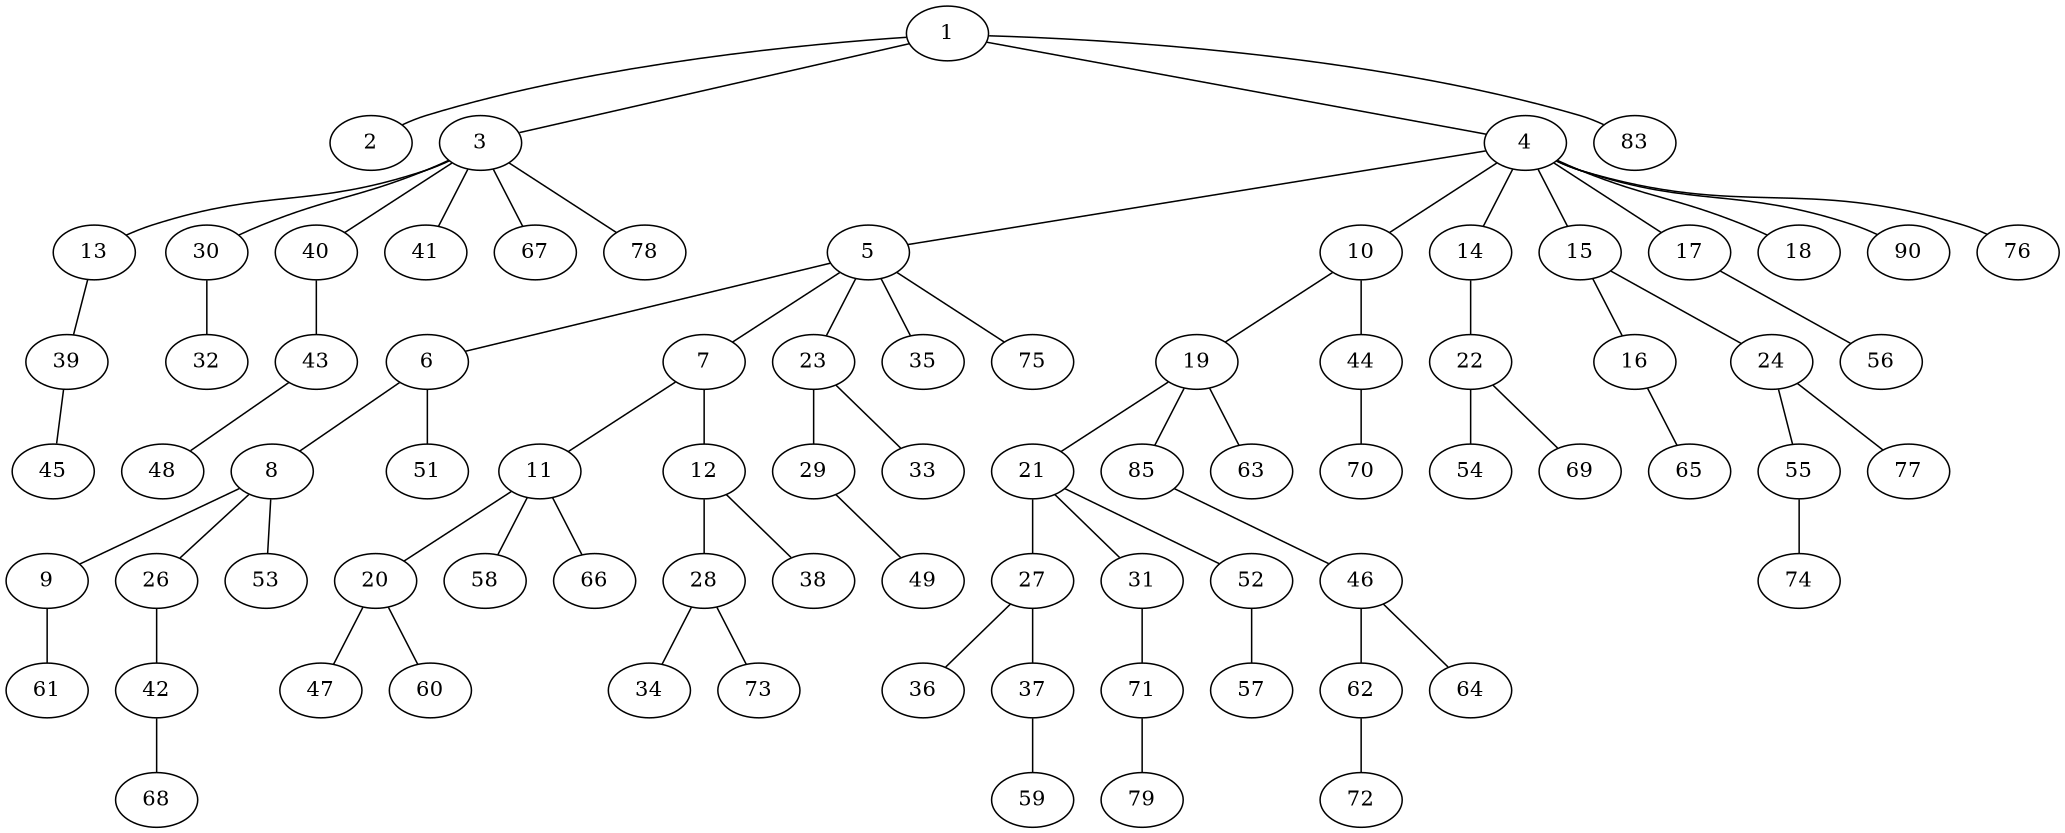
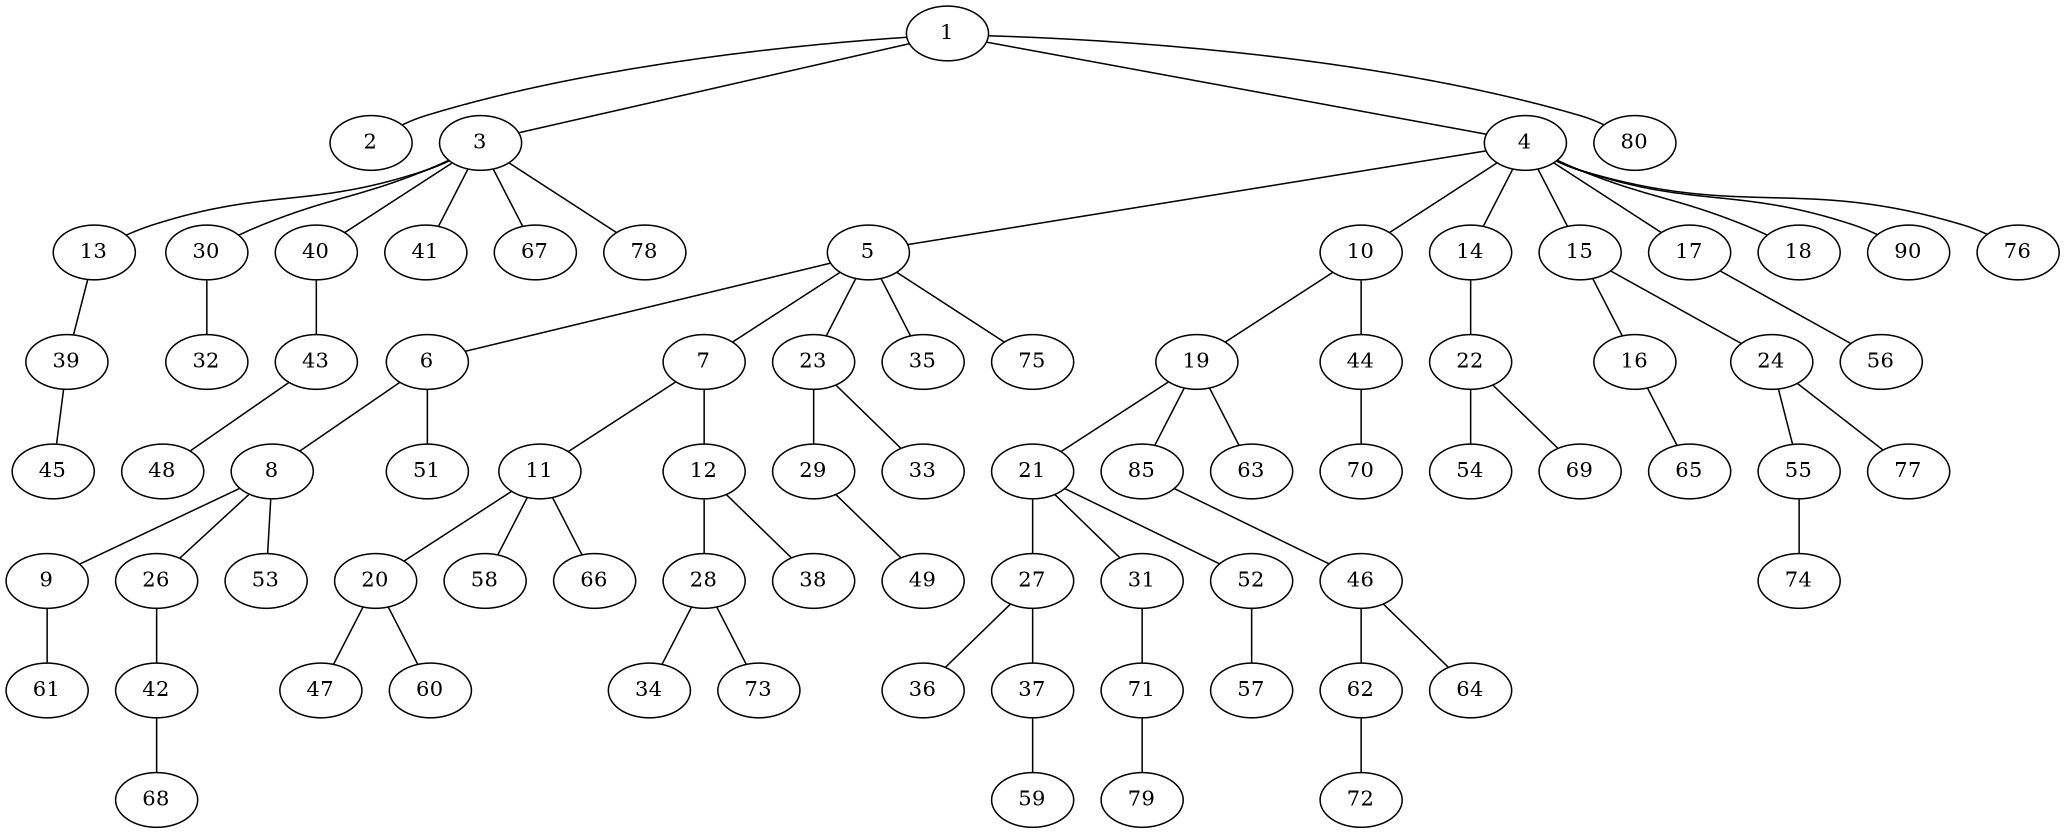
node "83": label "83" -> "80"
